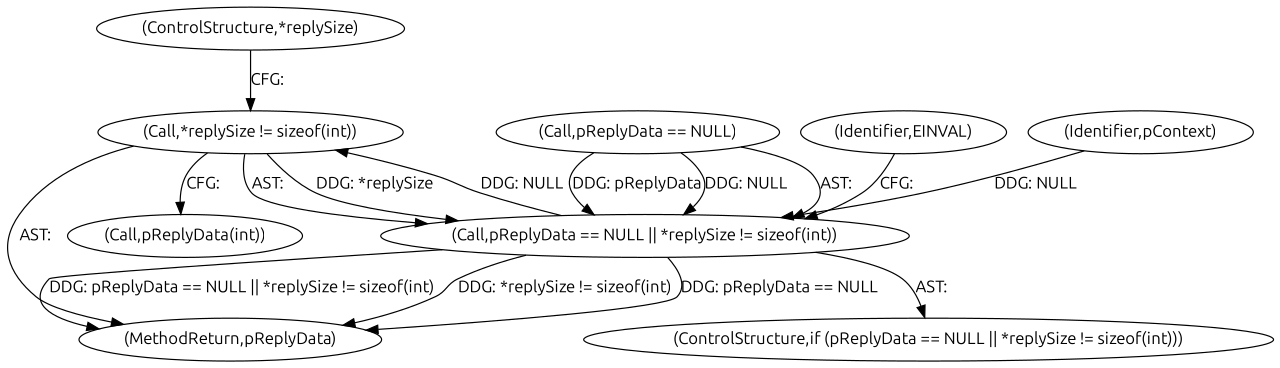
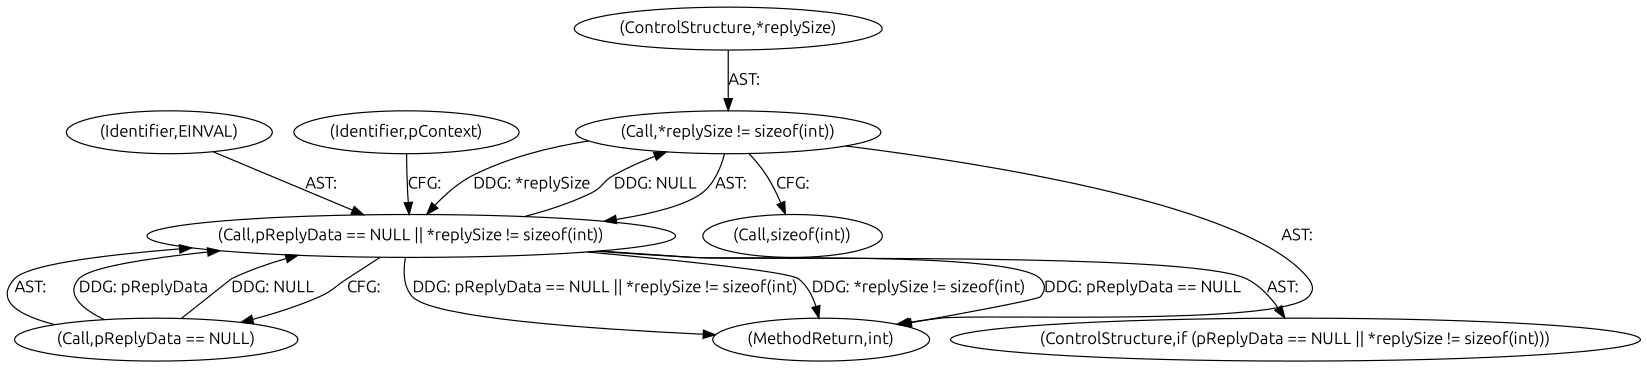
edge "(ControlStructure,*replySize)" -> "(Call,*replySize != sizeof(int))": label "CFG: " -> "AST: "
edge "(Identifier,EINVAL)" -> "(Call,pReplyData == NULL || *replySize != sizeof(int))": label "CFG: " -> "AST: "
edge "(Identifier,pContext)" -> "(Call,pReplyData == NULL || *replySize != sizeof(int))": label "DDG: NULL" -> "CFG: "
node "(Call,pReplyData(int))": label "(Call,pReplyData(int))" -> "(Call,sizeof(int))"
edge "(Call,pReplyData == NULL || *replySize != sizeof(int))" -> "(Call,pReplyData == NULL)": added, label "CFG:"
node "(MethodReturn,pReplyData)": label "(MethodReturn,pReplyData)" -> "(MethodReturn,int)"
